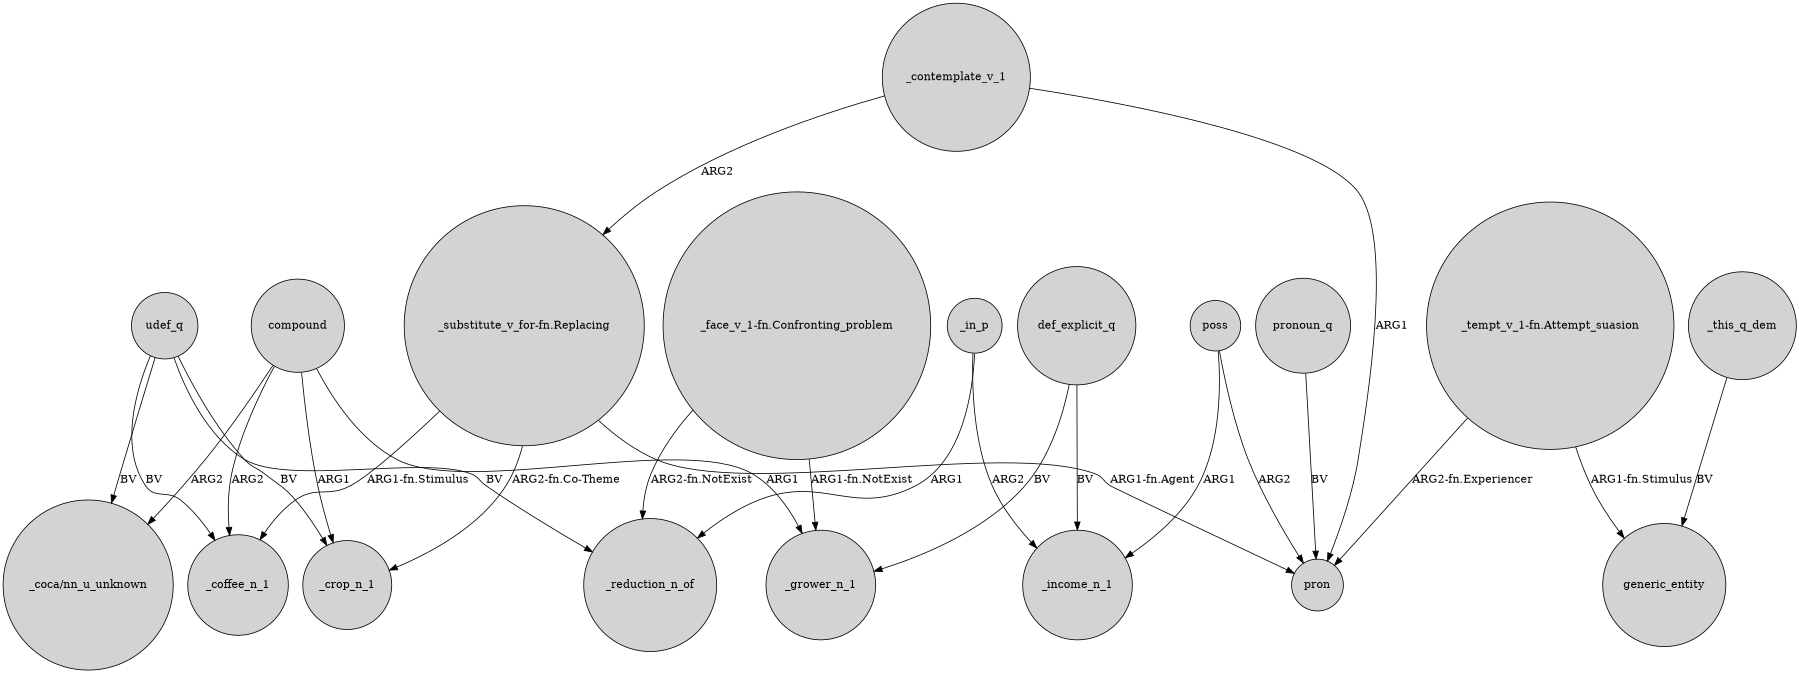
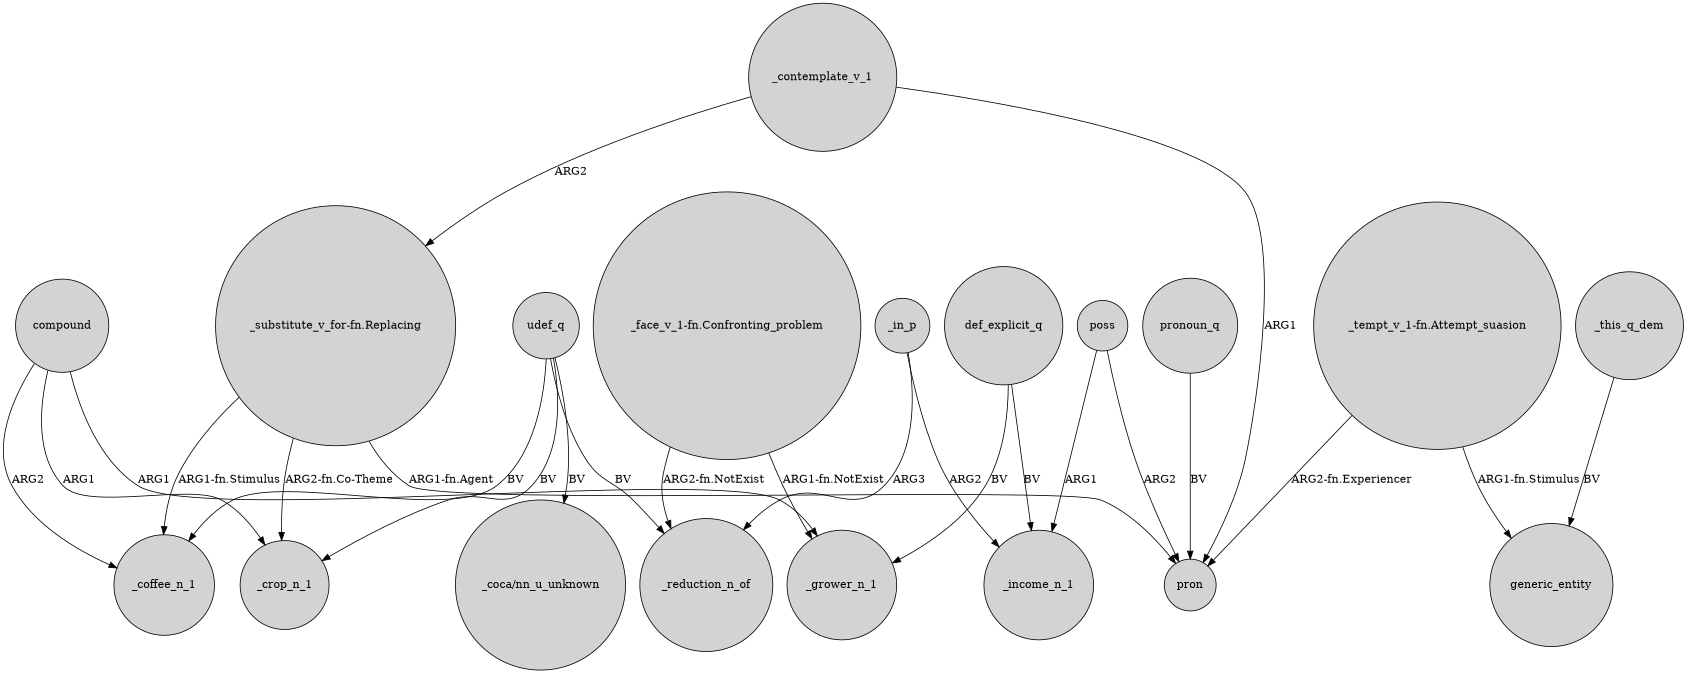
edge "compound" -> "_coca/nn_u_unknown": removed, label "ARG2"
edge "_in_p" -> "_reduction_n_of": label "ARG1" -> "ARG3"
